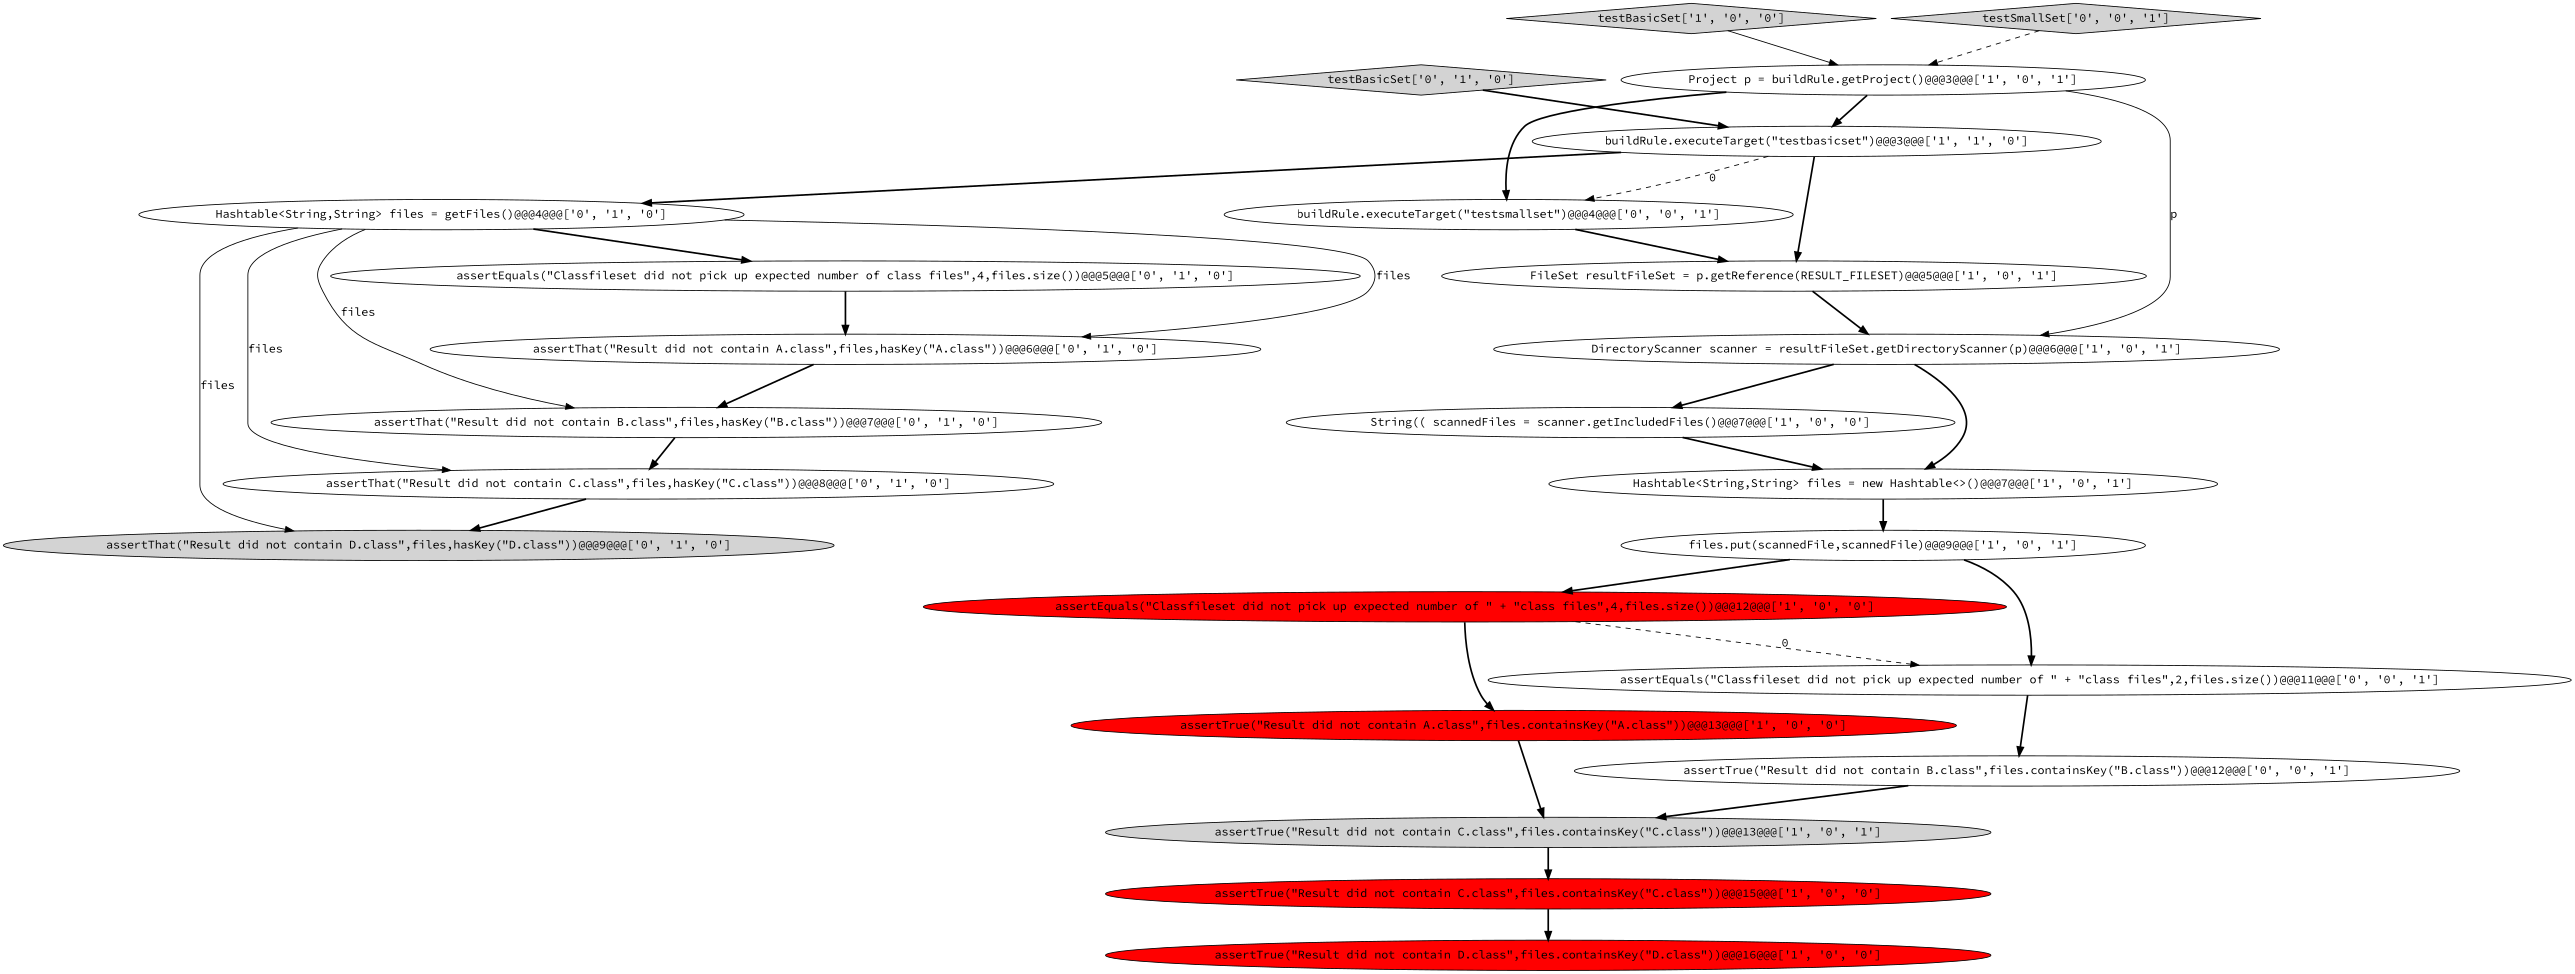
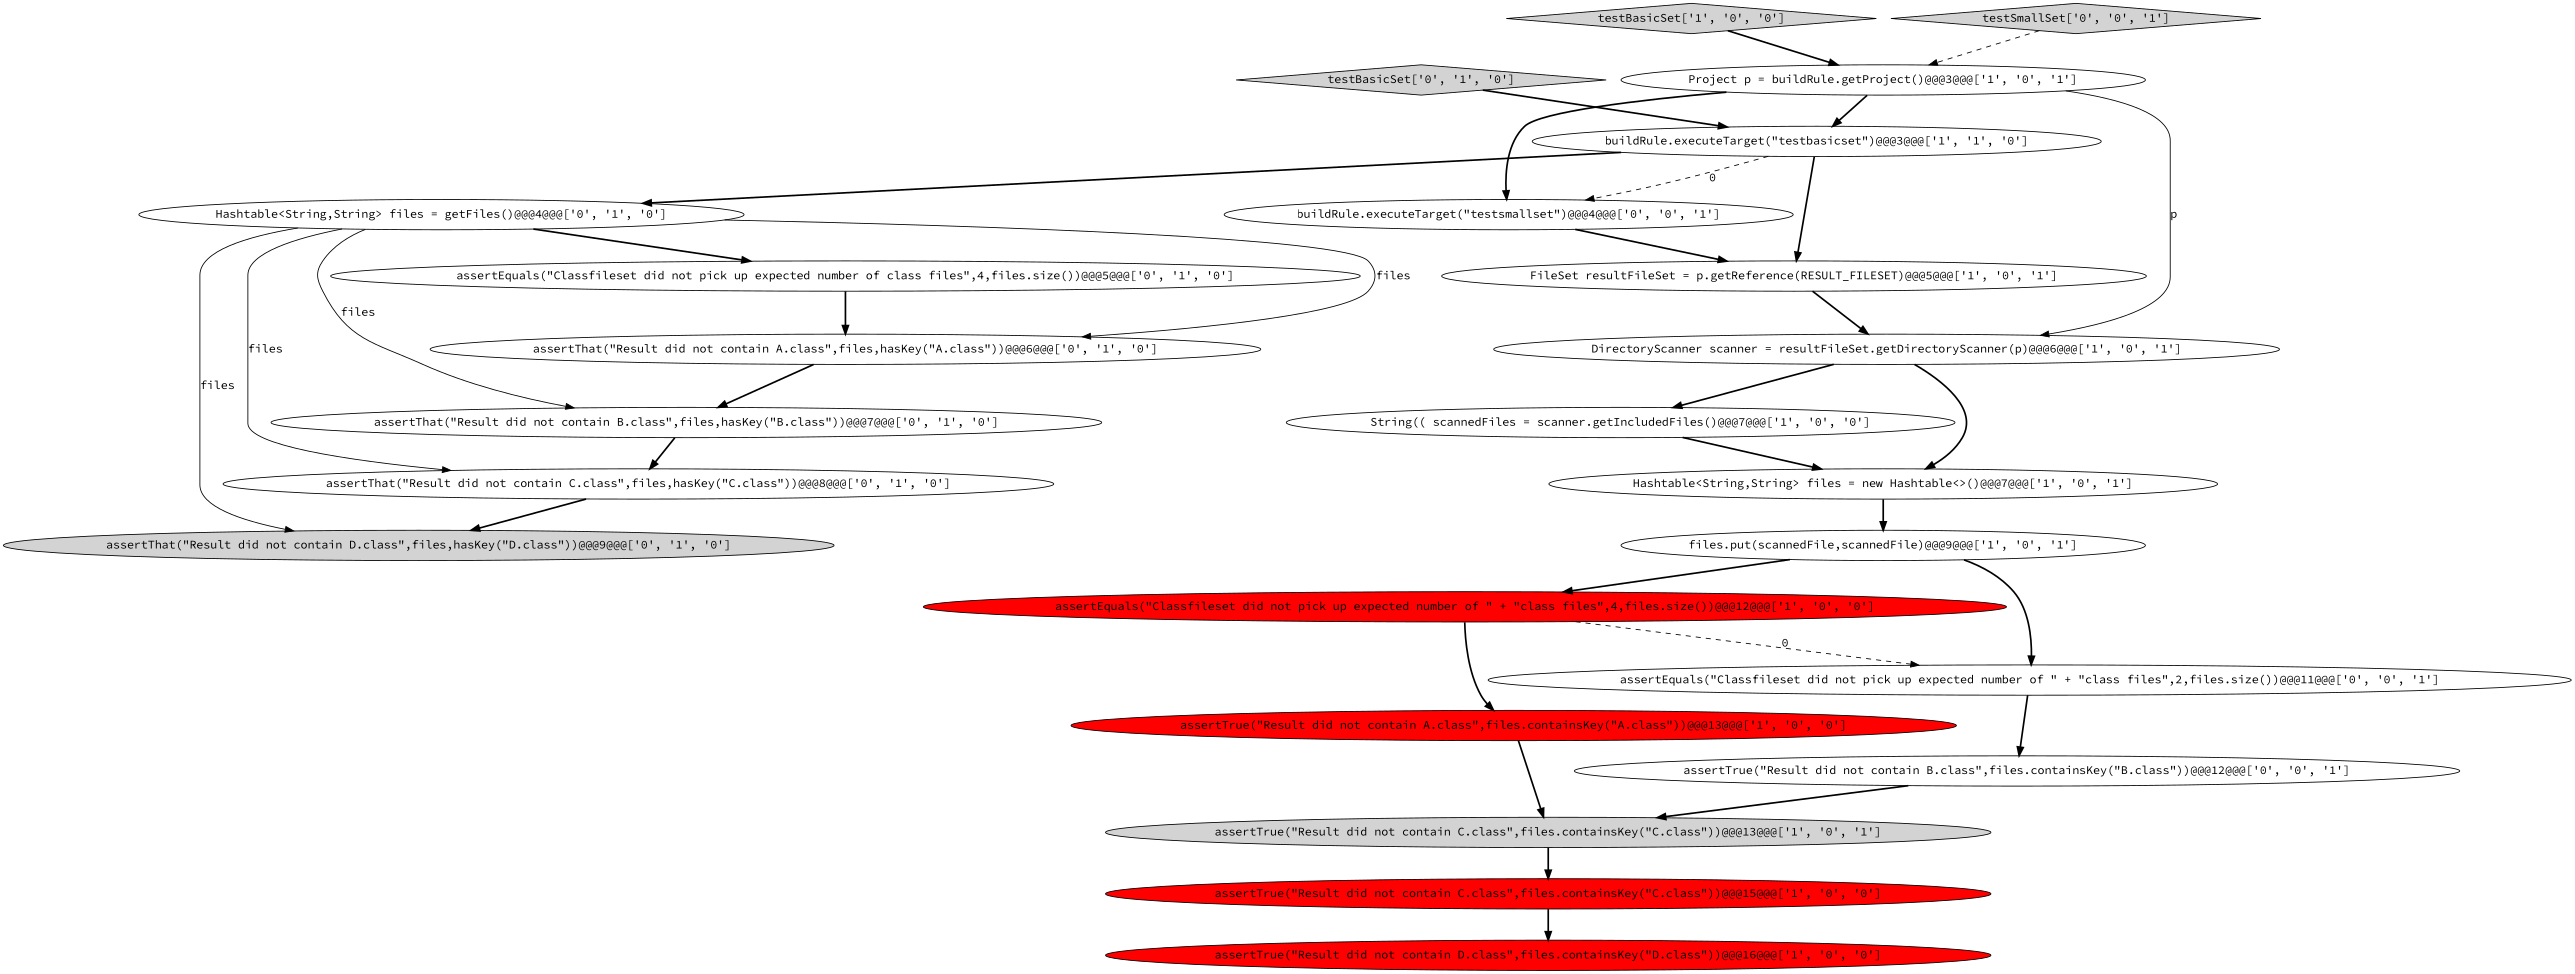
edge "testBasicSet['1', '0', '0']" -> "Project p = buildRule.getProject()@@@3@@@['1', '0', '1']": style solid -> bold
